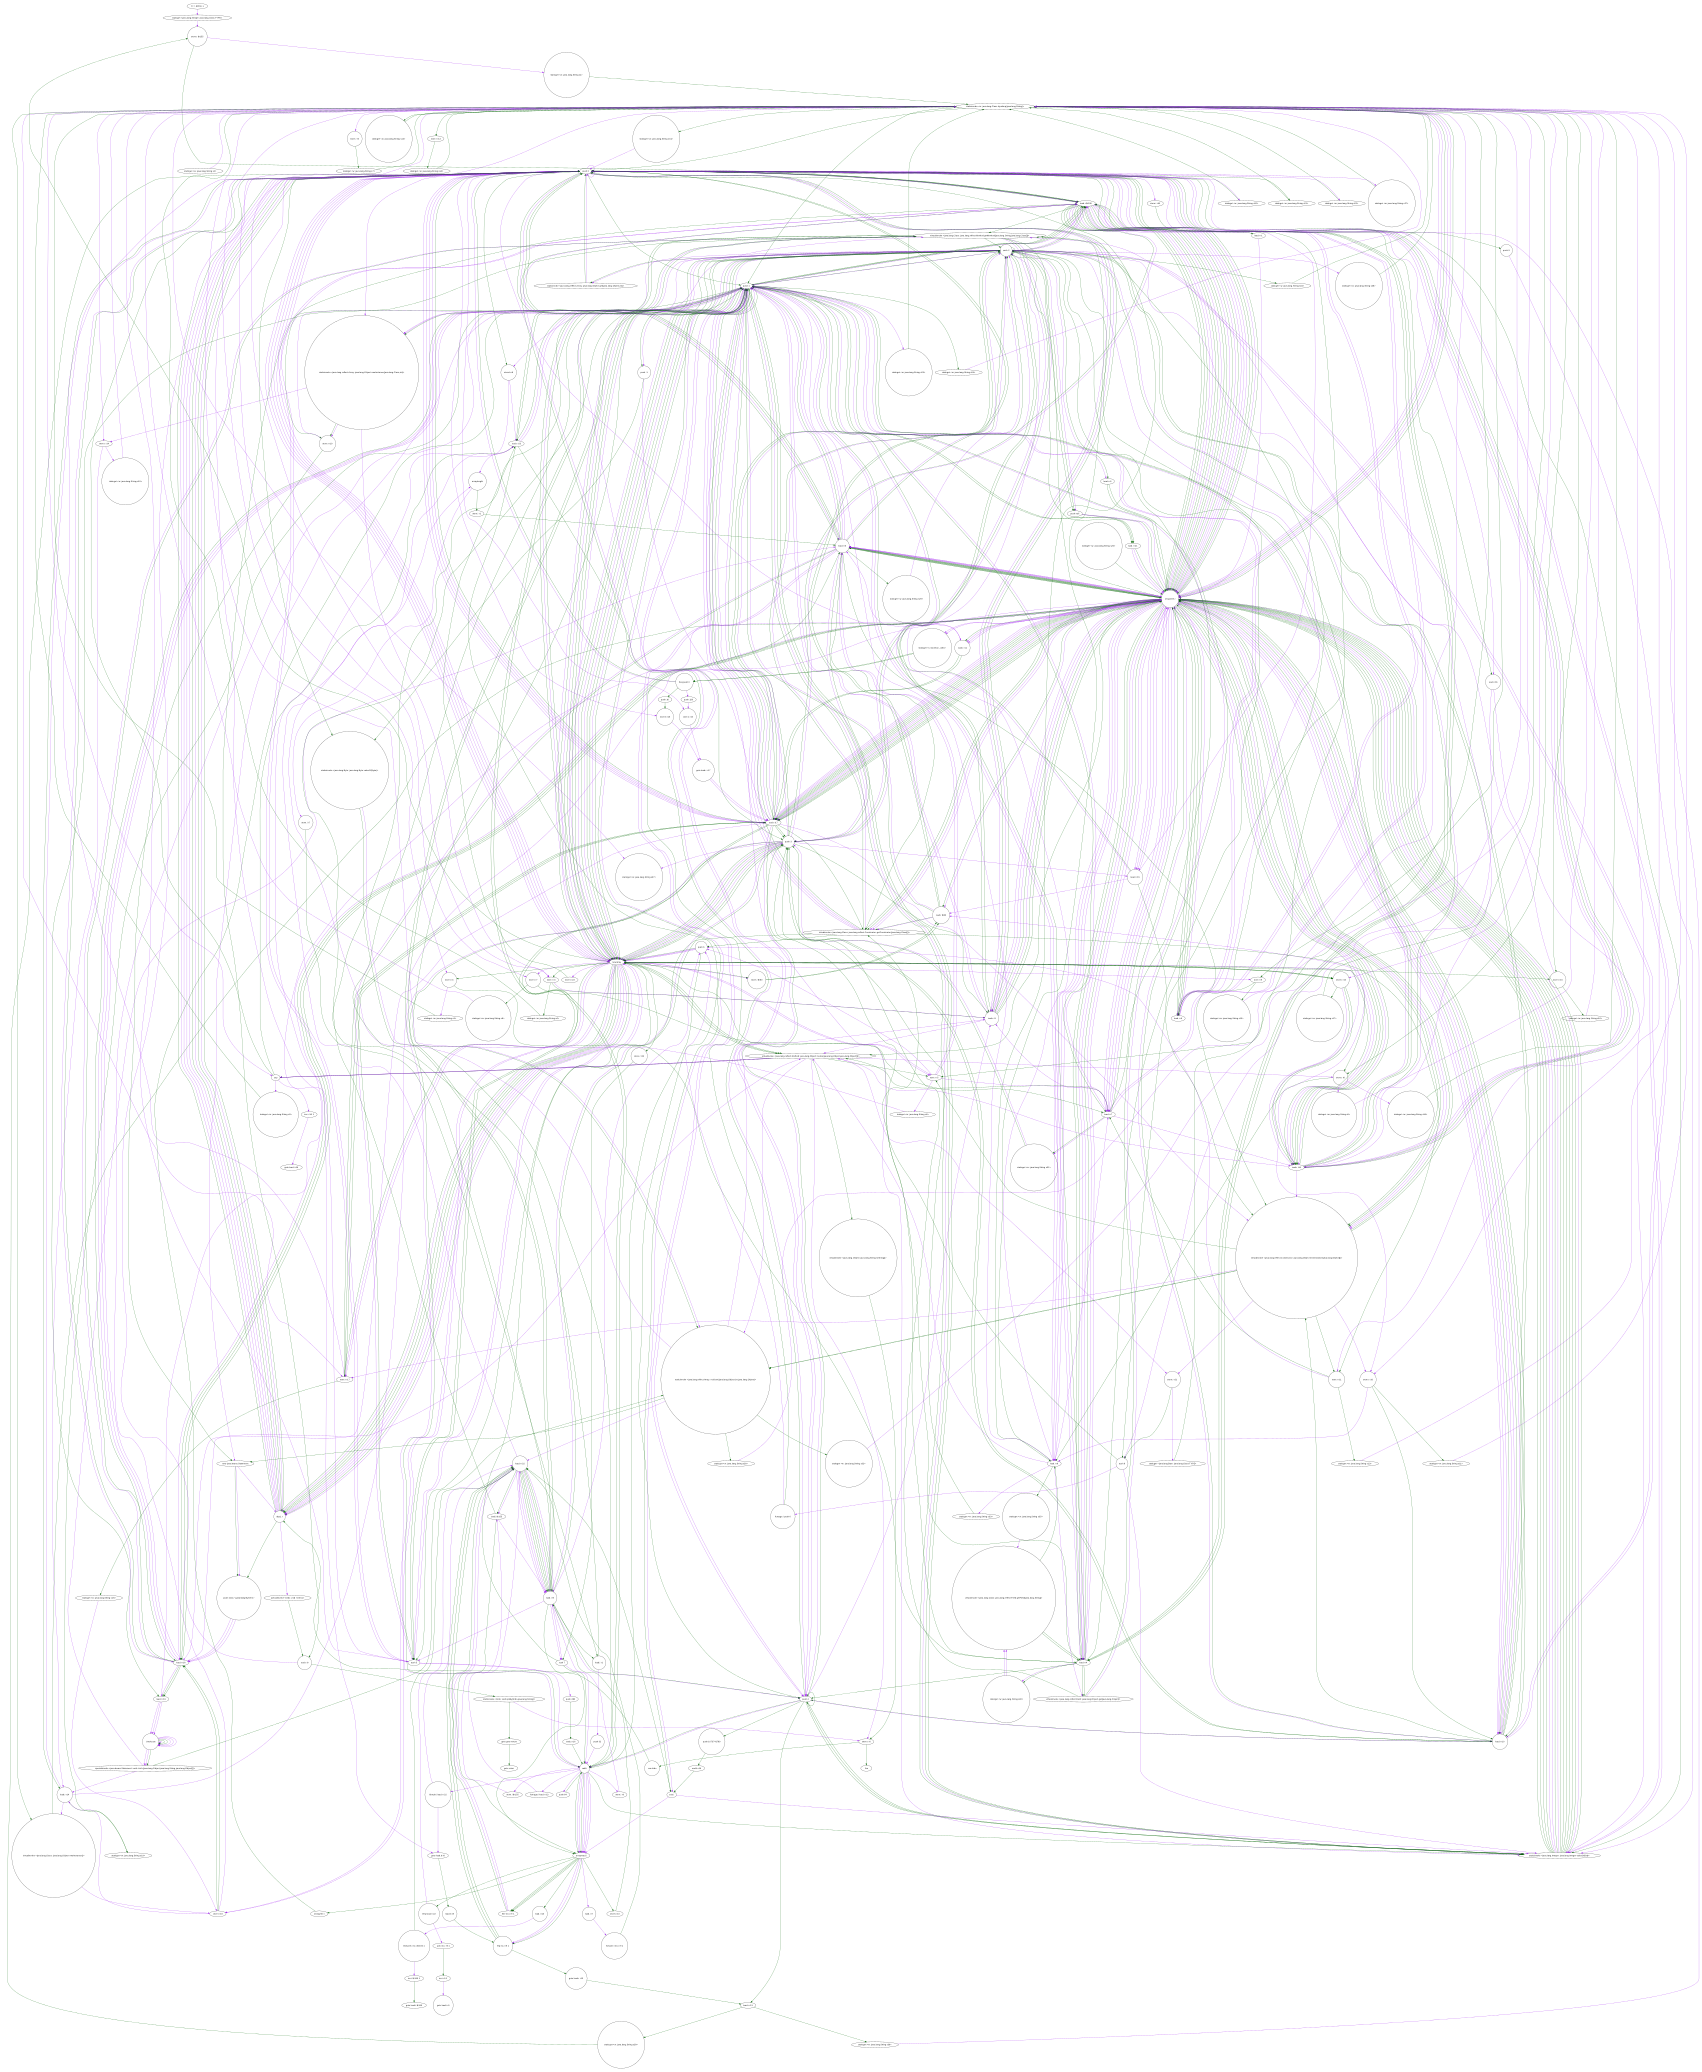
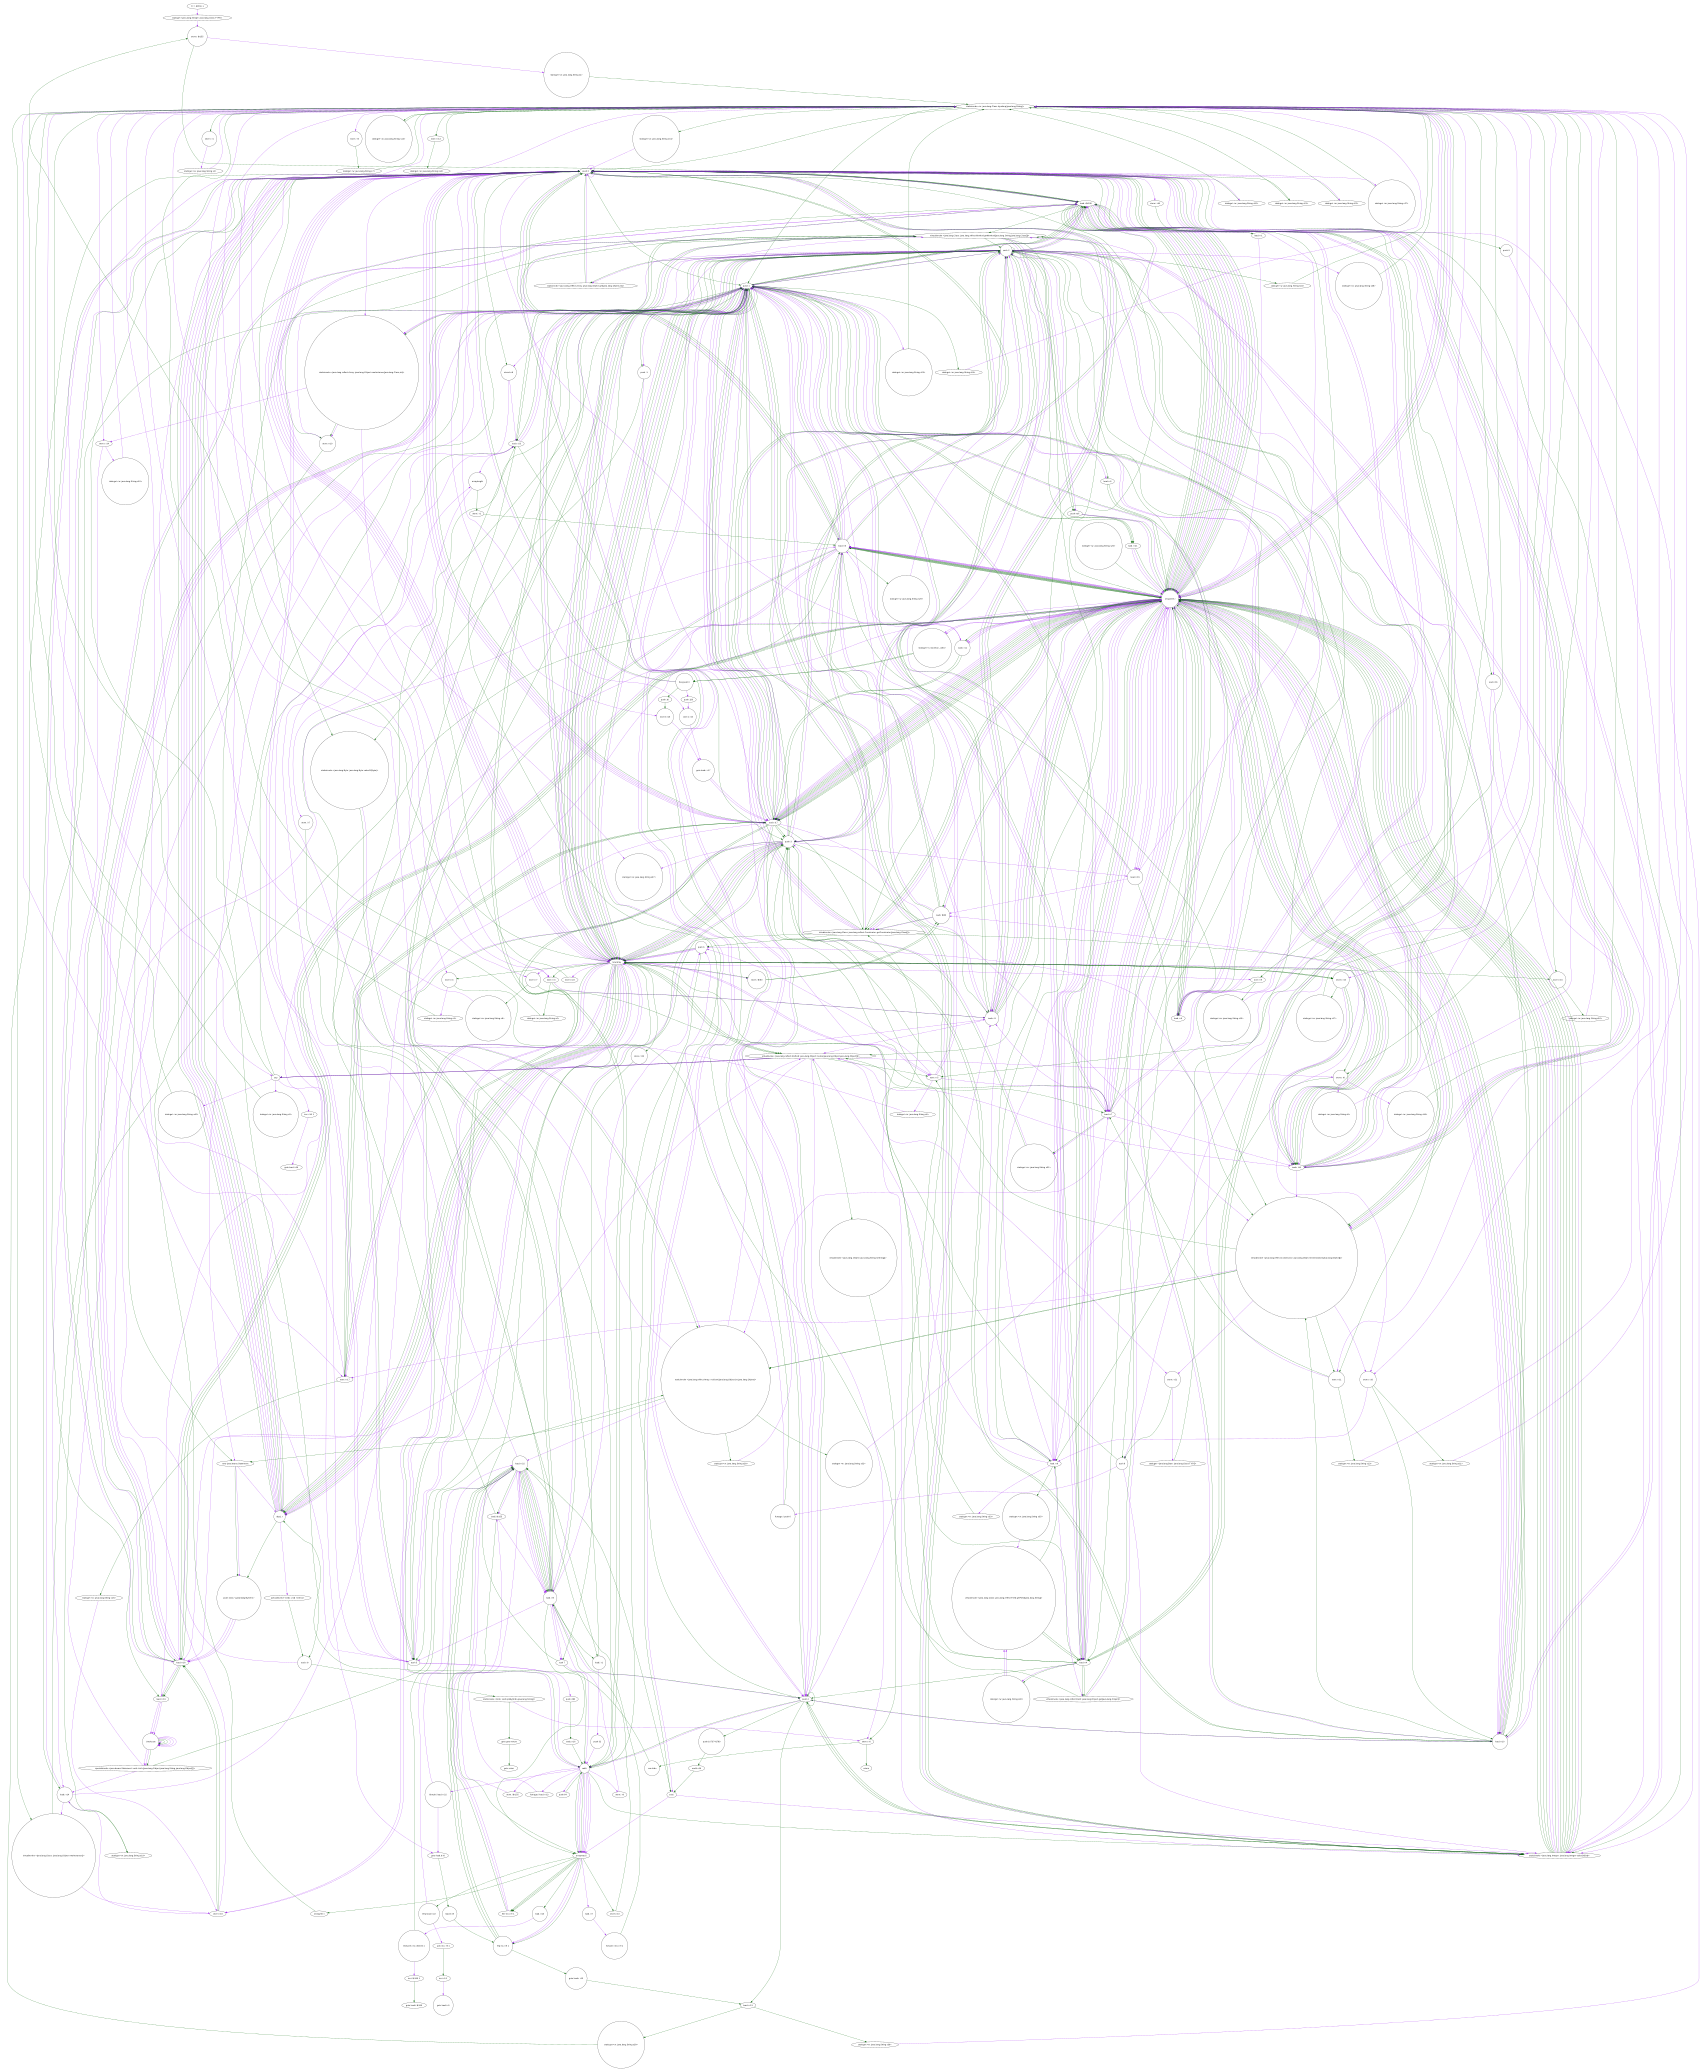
node "store.r r1": added
node "staticget <w: java.lang.String s40>": added
node "ifne": label "ifne" -> "return"
